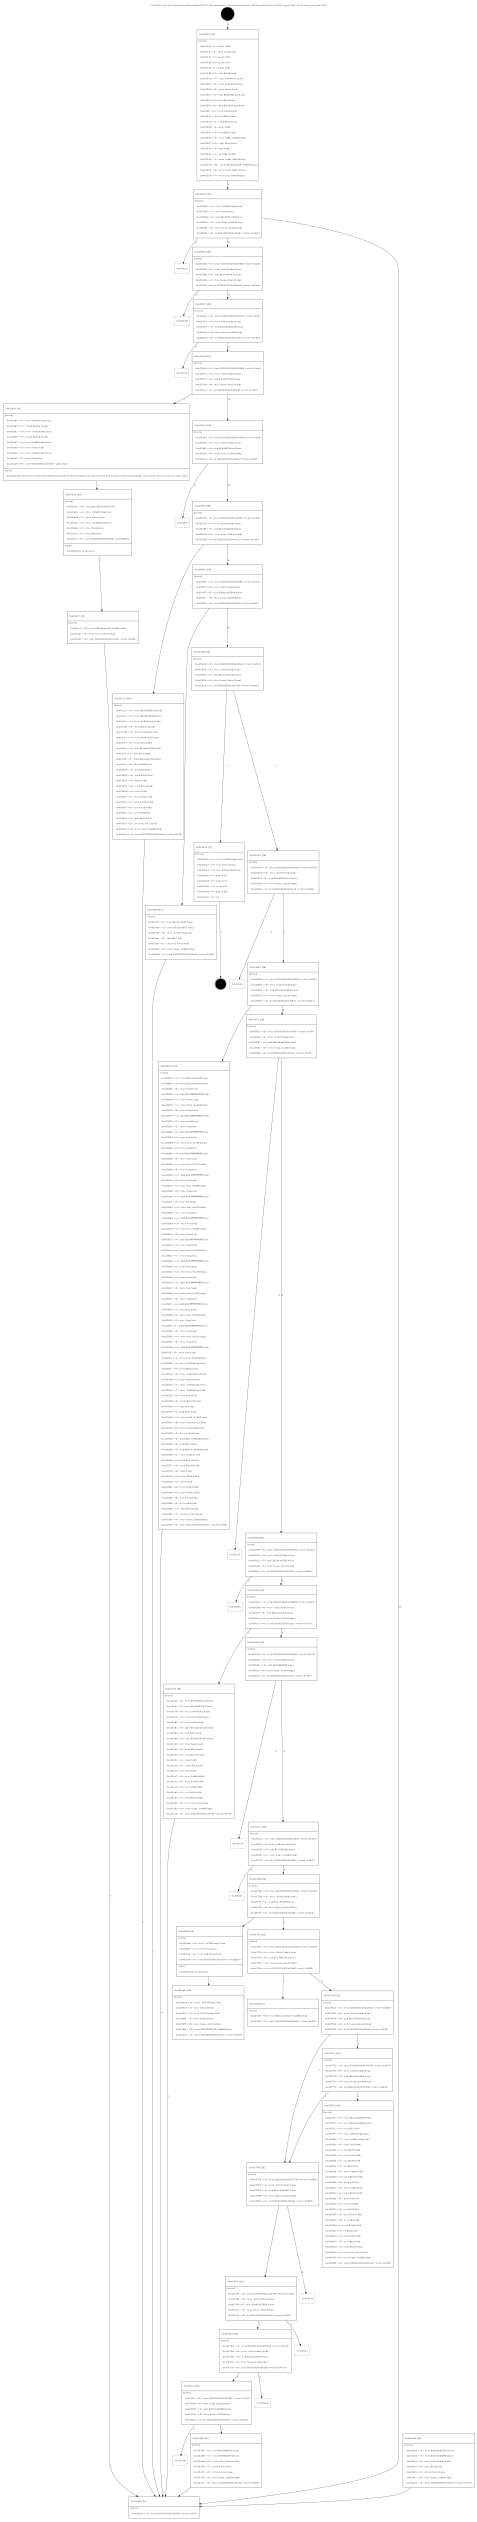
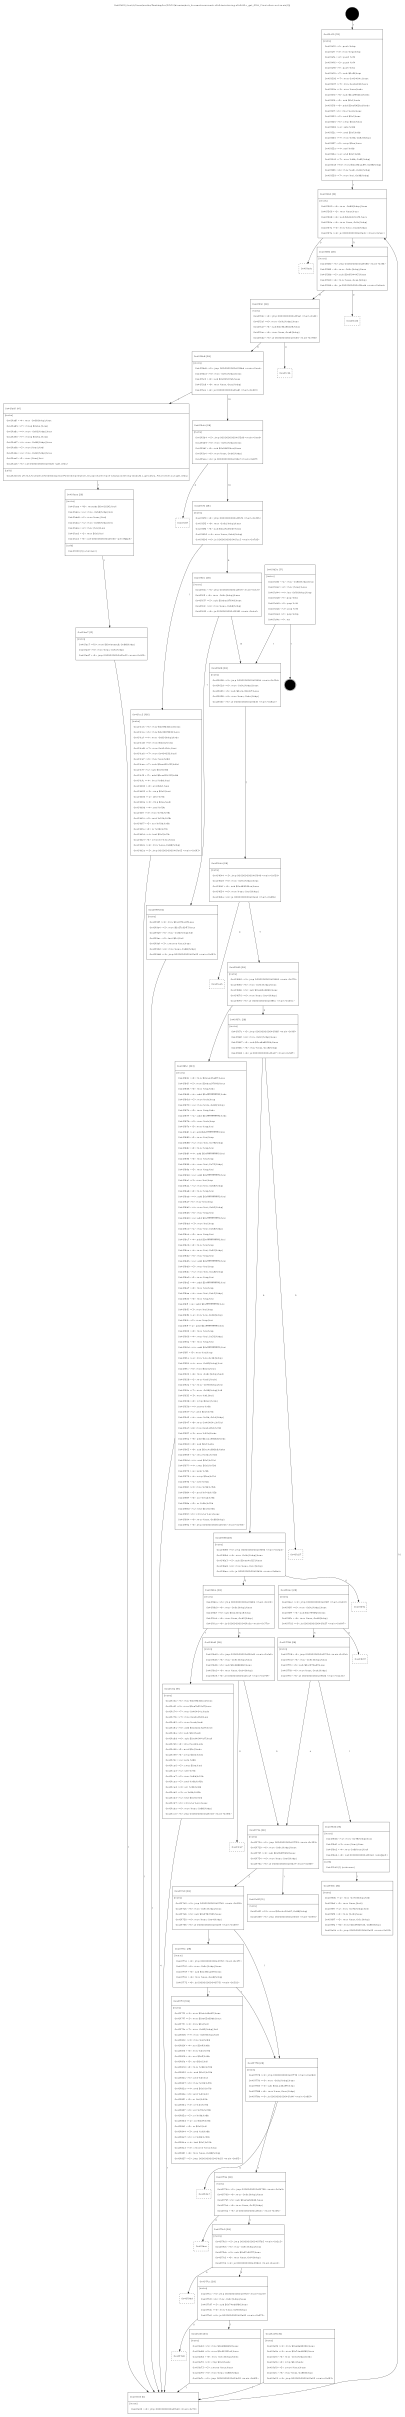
edge "0x401628 [28]" -> "0x401d3e [17]": reversed
edge "0x401560 [32]" -> "0x401e03 [5]": reversed
edge "0x4016d0 [28]" -> "0x4016ec [28]": now "0x4016d0 [28]" -> "0x401724 [28]"
